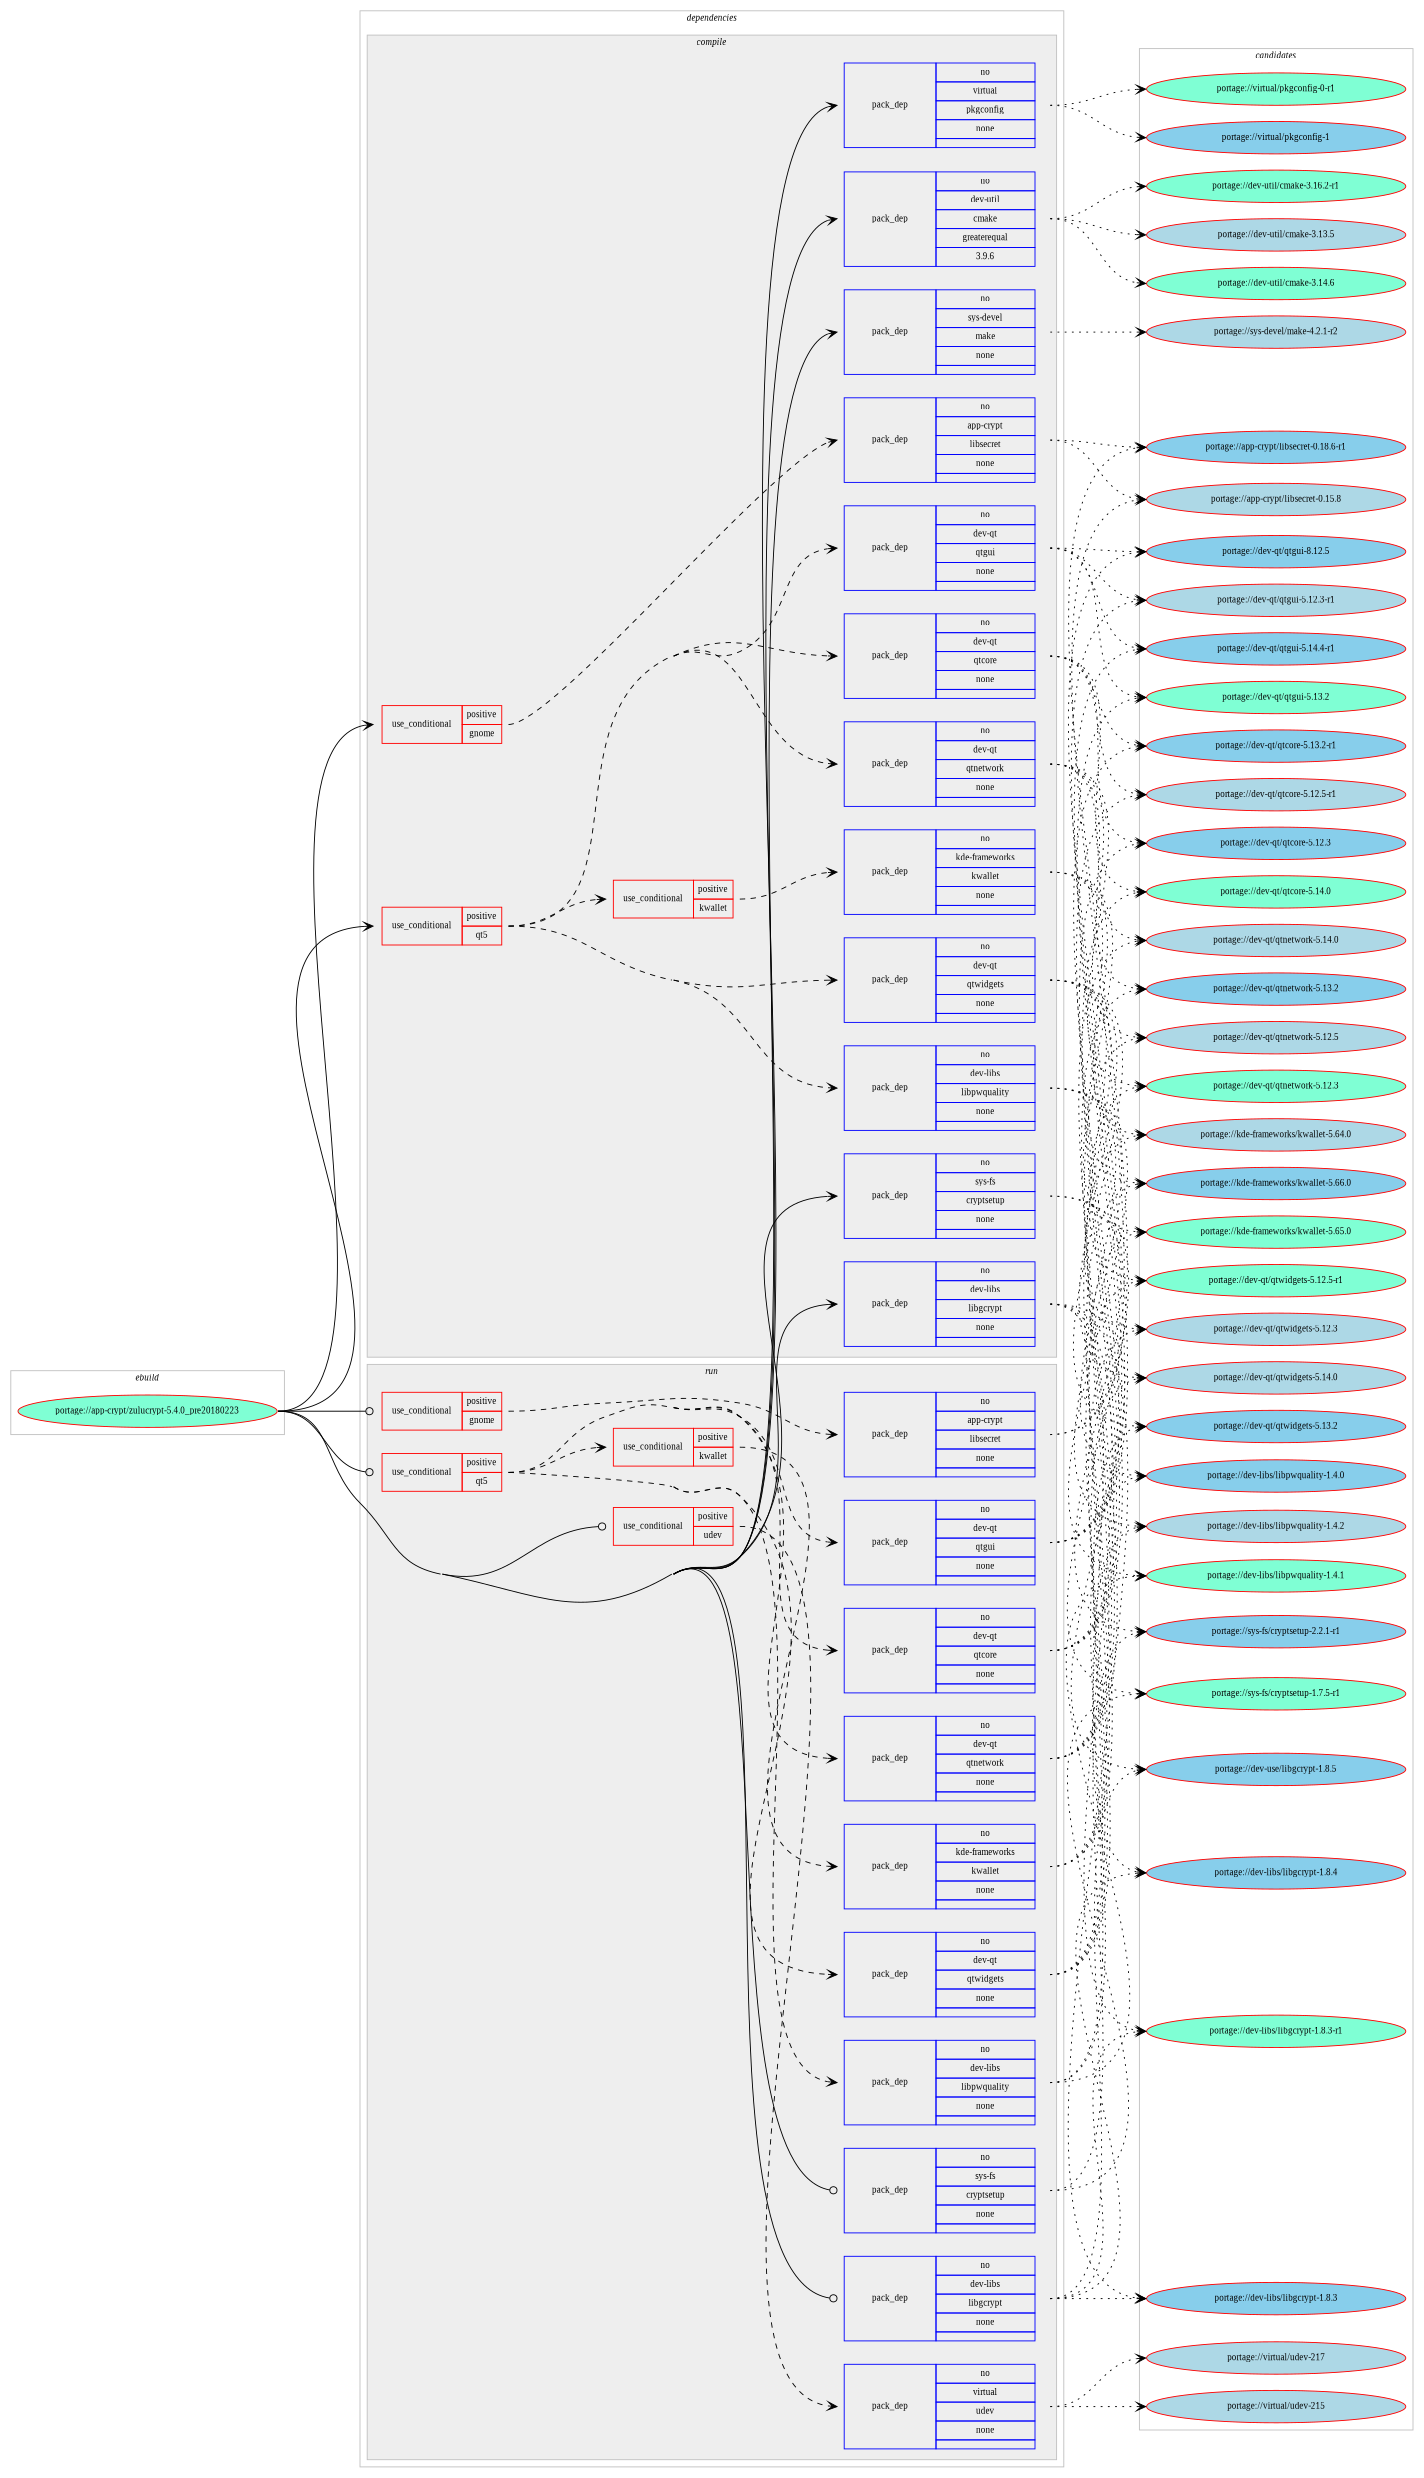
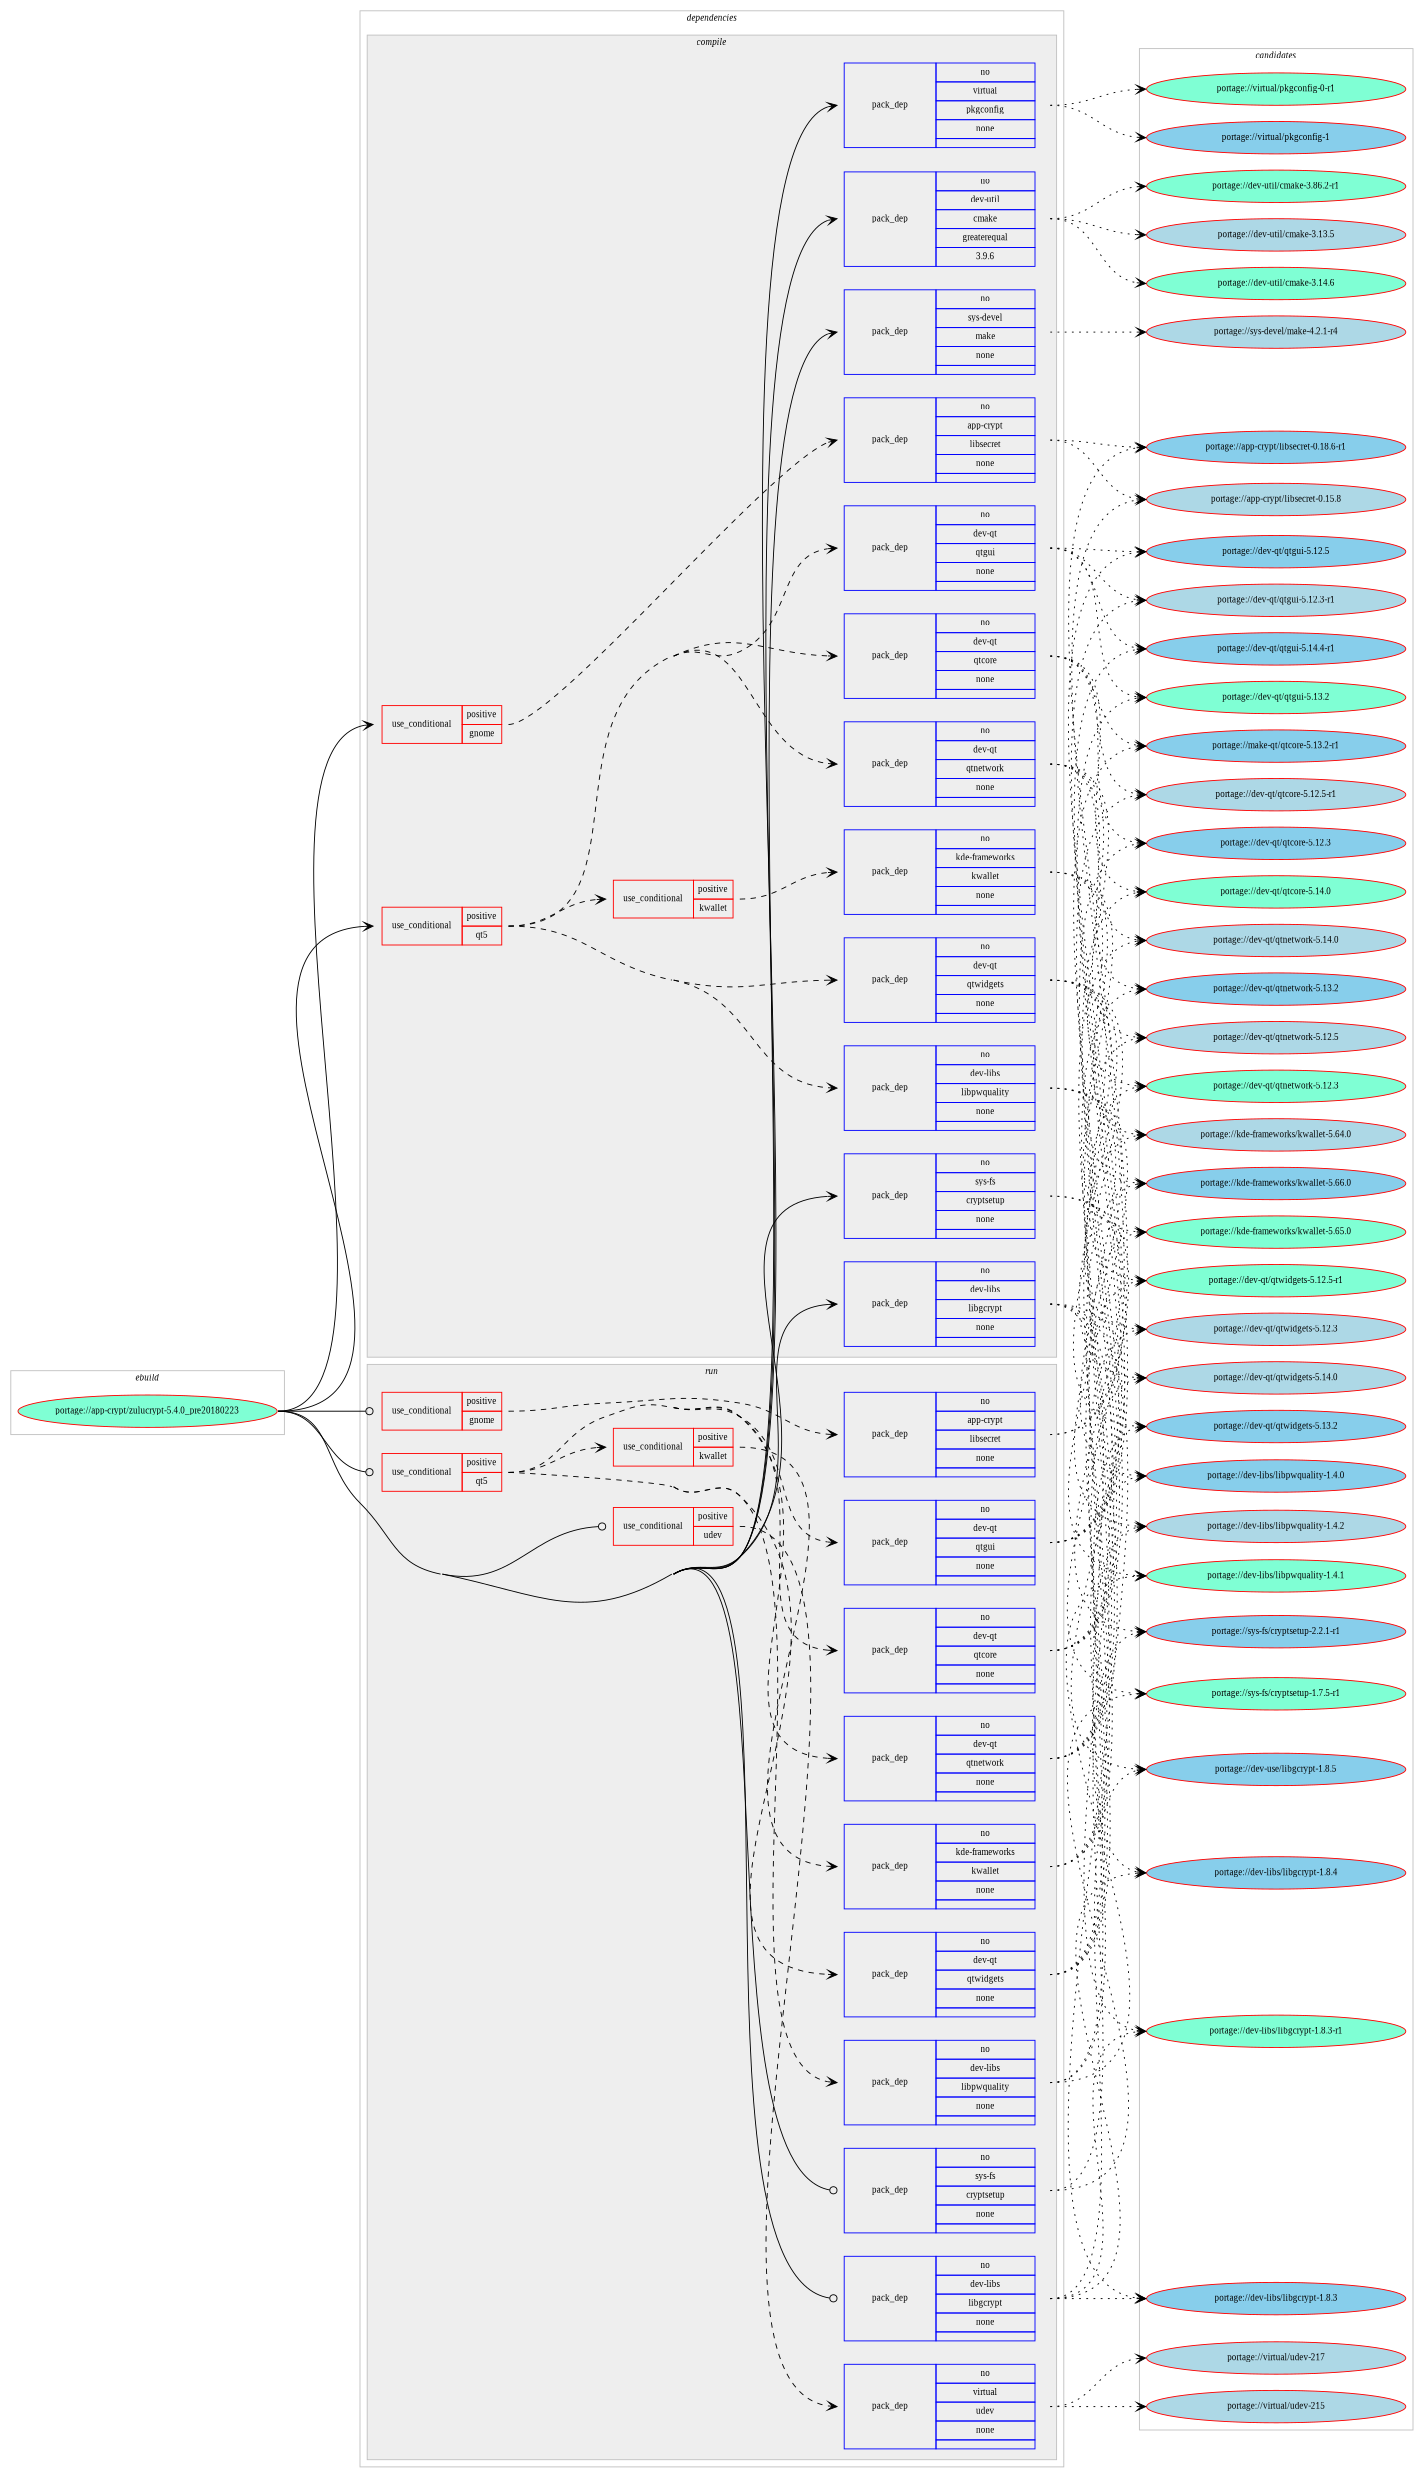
node "portage://dev-util/cmake-3.16.2-r1": label "portage://dev-util/cmake-3.16.2-r1" -> "portage://dev-util/cmake-3.86.2-r1"
node "portage://sys-devel/make-4.2.1-r2": label "portage://sys-devel/make-4.2.1-r2" -> "portage://sys-devel/make-4.2.1-r4"
node "portage://dev-qt/qtgui-8.12.5": label "portage://dev-qt/qtgui-8.12.5" -> "portage://dev-qt/qtgui-5.12.5"
node "portage://dev-qt/qtcore-5.13.2-r1": label "portage://dev-qt/qtcore-5.13.2-r1" -> "portage://make-qt/qtcore-5.13.2-r1"
